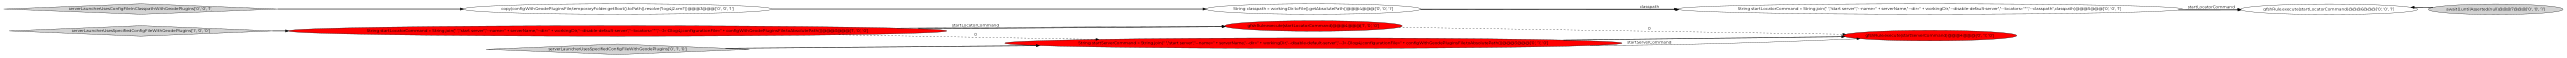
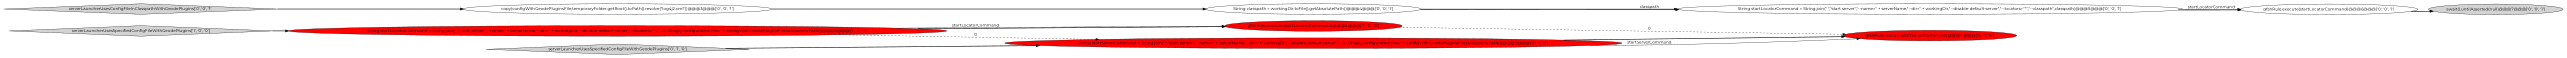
edge "await().untilAsserted(null)@@@7@@@['0', '0', '1']" -> "gfshRule.execute(startLocatorCommand)@@@6@@@['0', '0', '1']": reversed
